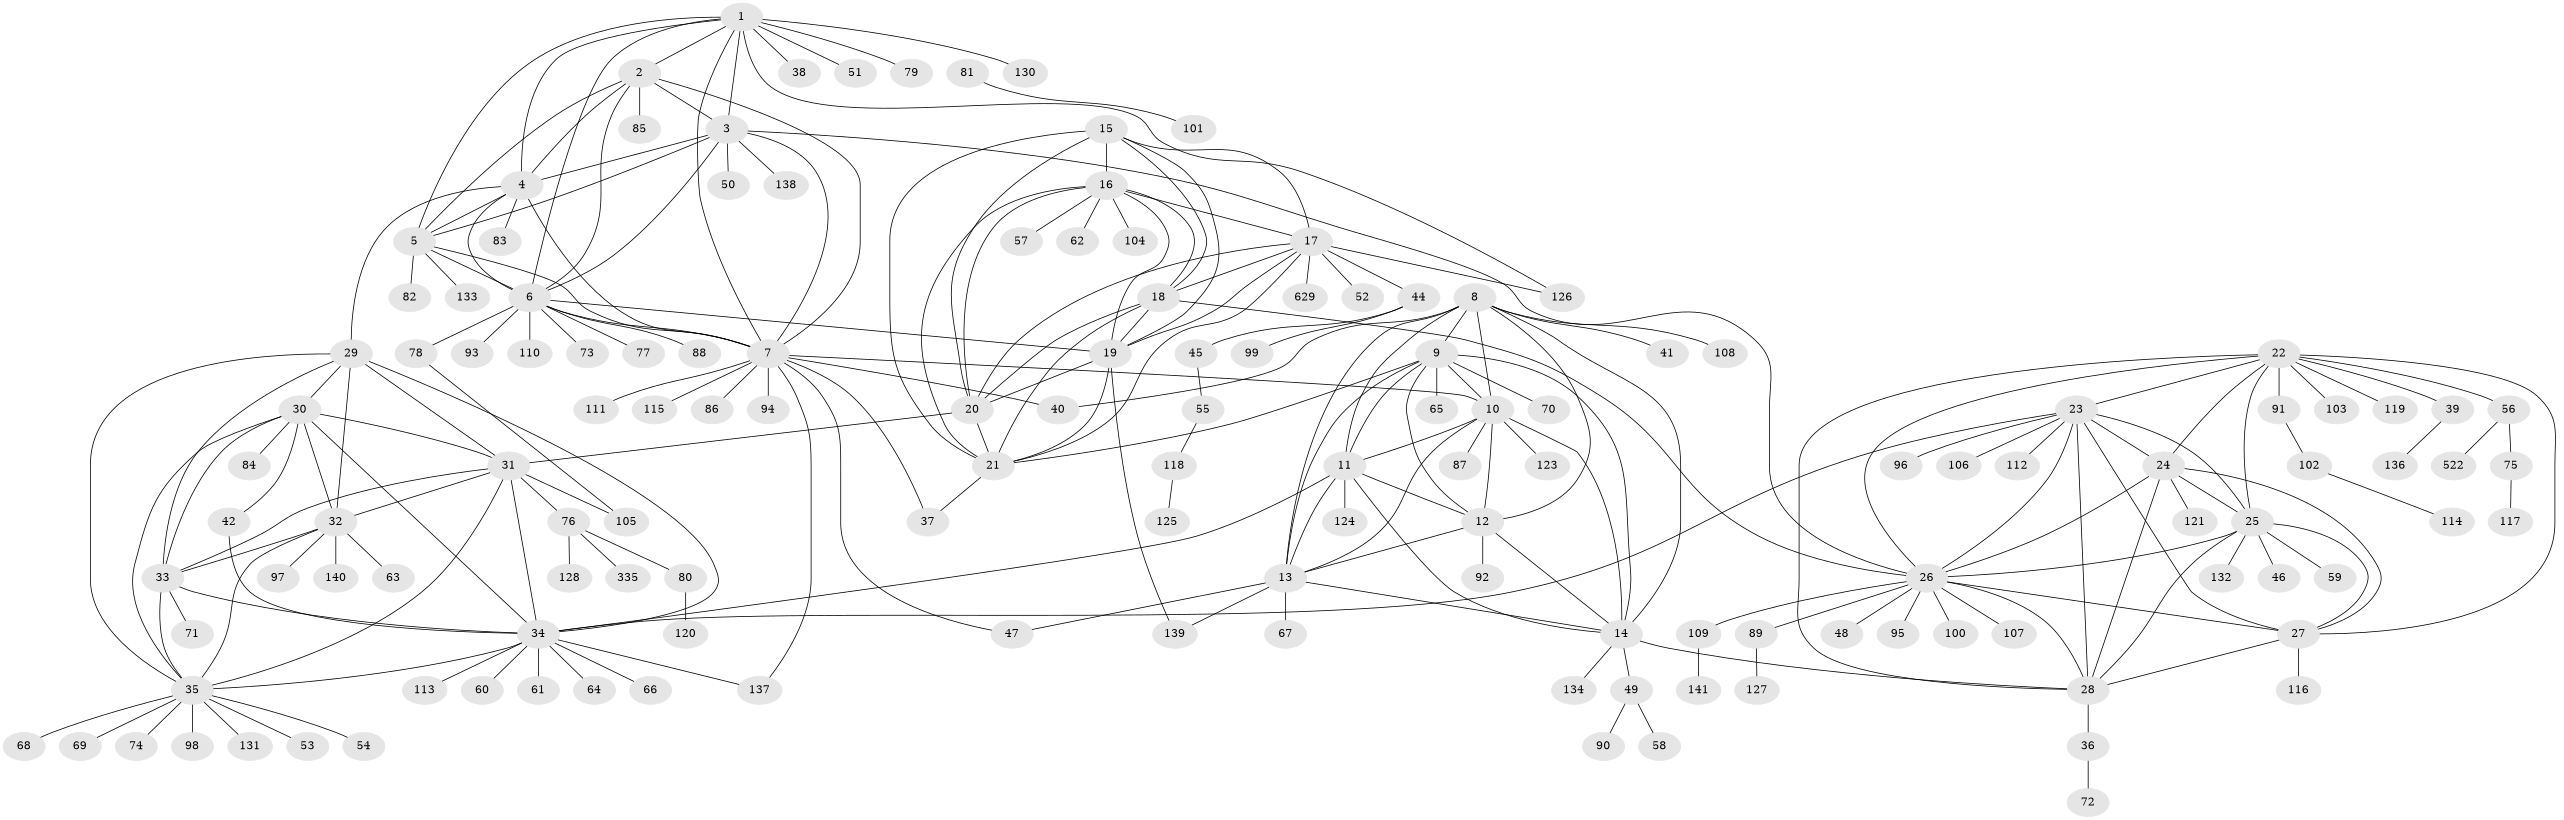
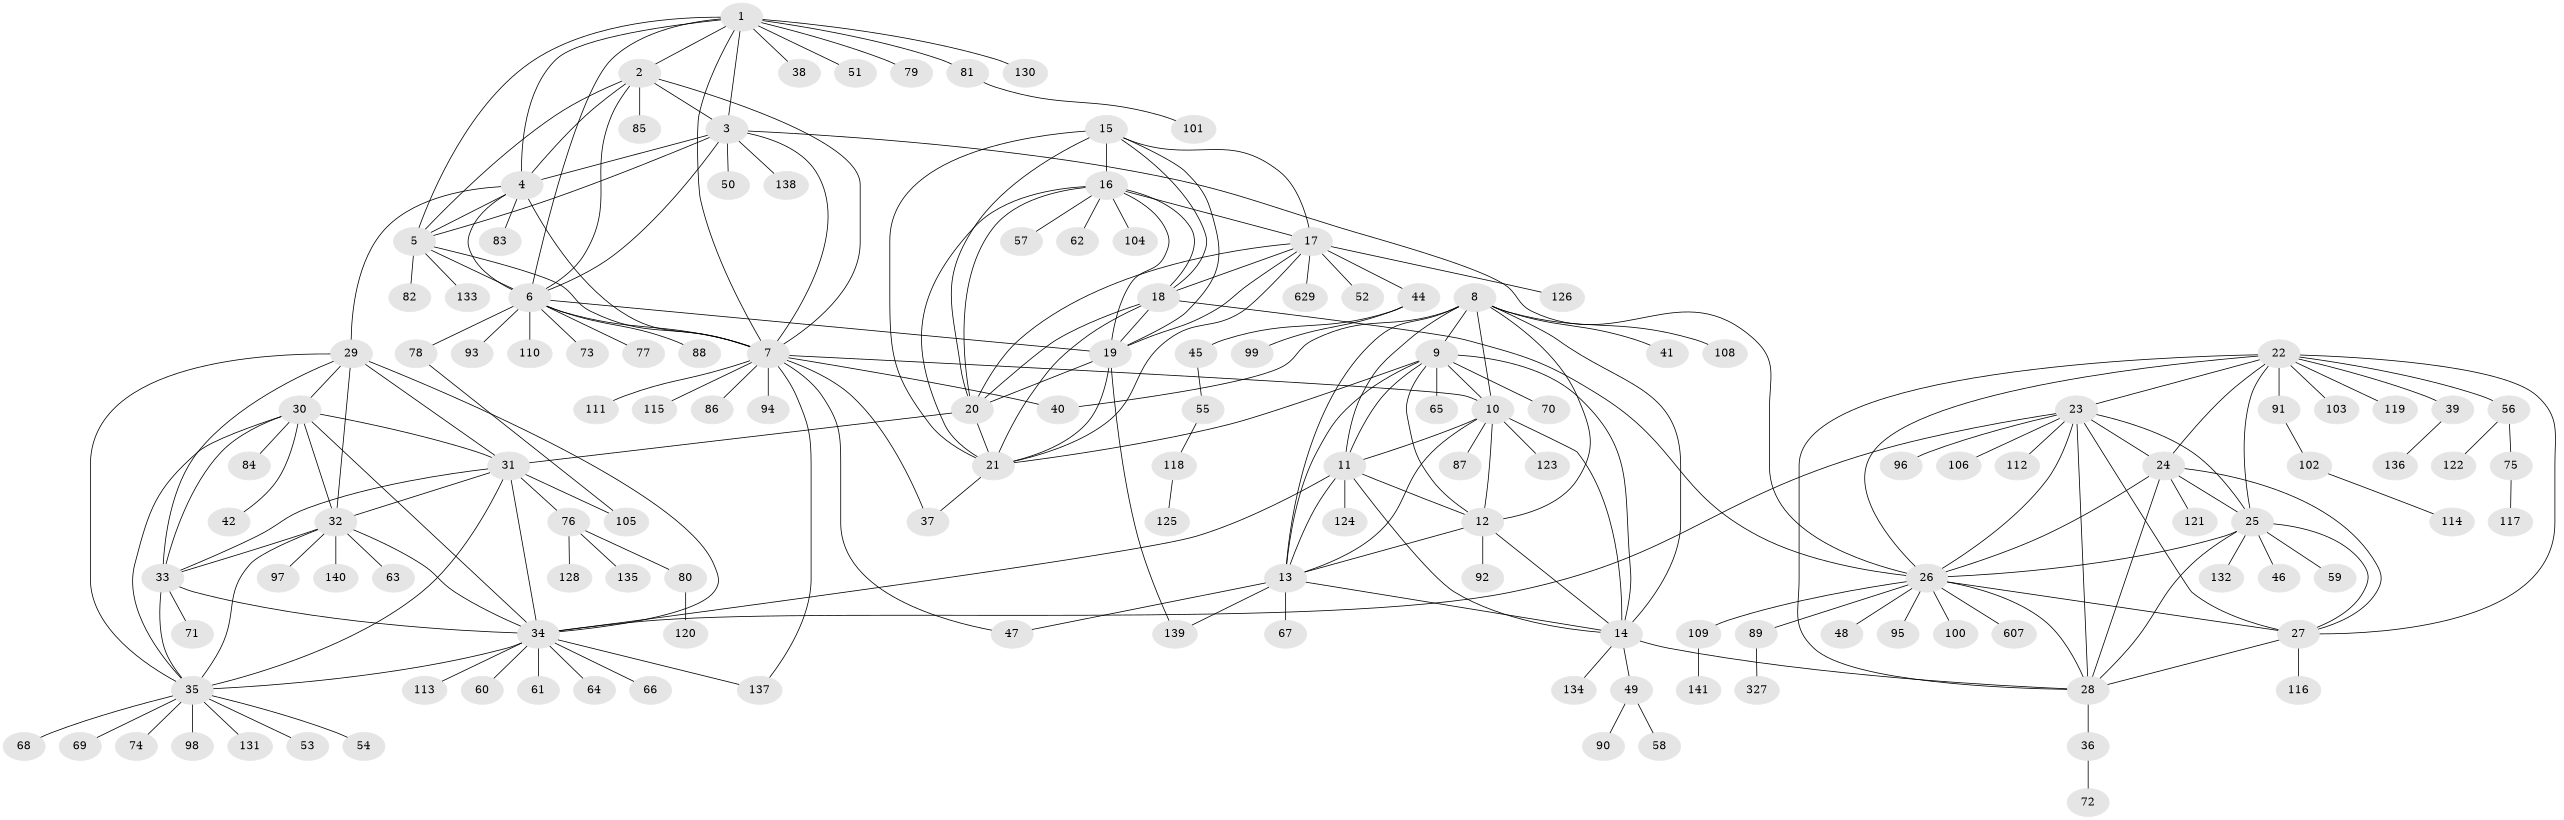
edge "1" -- "126": now "1" -- "81"
node "522": label "522" -> "122"
node "335": label "335" -> "135"
edge "42" -- "34": now "32" -- "34"
node "107": label "107" -> "607"
node "127": label "127" -> "327"
